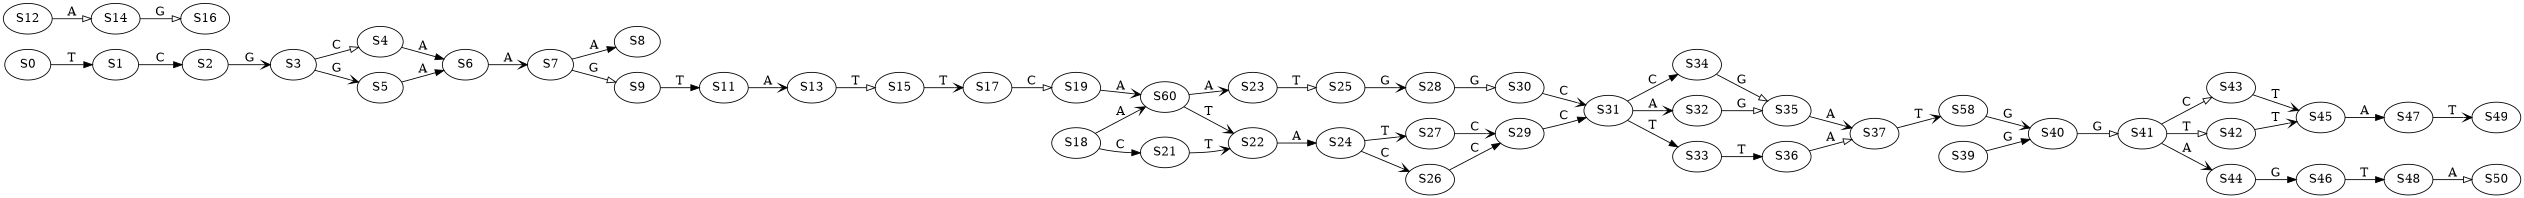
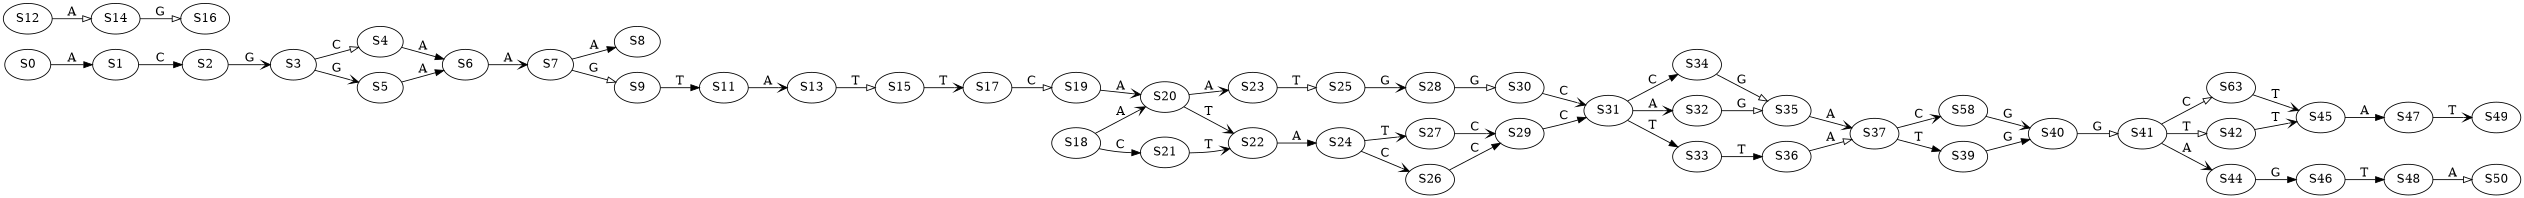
edge "S0" -> "S1": label "T" -> "A"
node "S43": label "S43" -> "S63"
node "S60": label "S60" -> "S20"
edge "S37" -> "S58": label "T" -> "C"
edge "S37" -> "S39": added, label "T"
